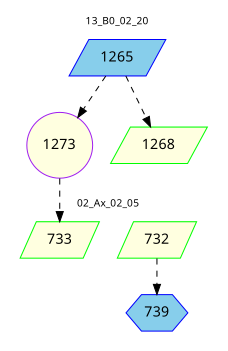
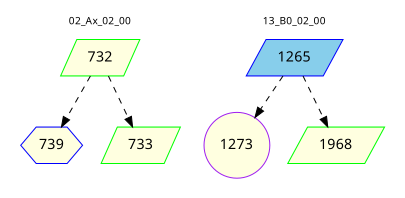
cluster "13_B0_02_20": label "13_B0_02_20" -> "13_B0_02_00"
node "1268": label "1268" -> "1968"
edge "1273" -> "733": now "732" -> "733"
cluster "02_Ax_02_05": label "02_Ax_02_05" -> "02_Ax_02_00"
node "739": fillcolor skyblue -> lightyellow
